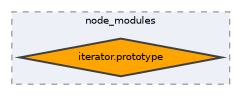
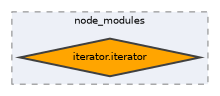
node "iterator.prototype": label "iterator.prototype" -> "iterator.iterator"
